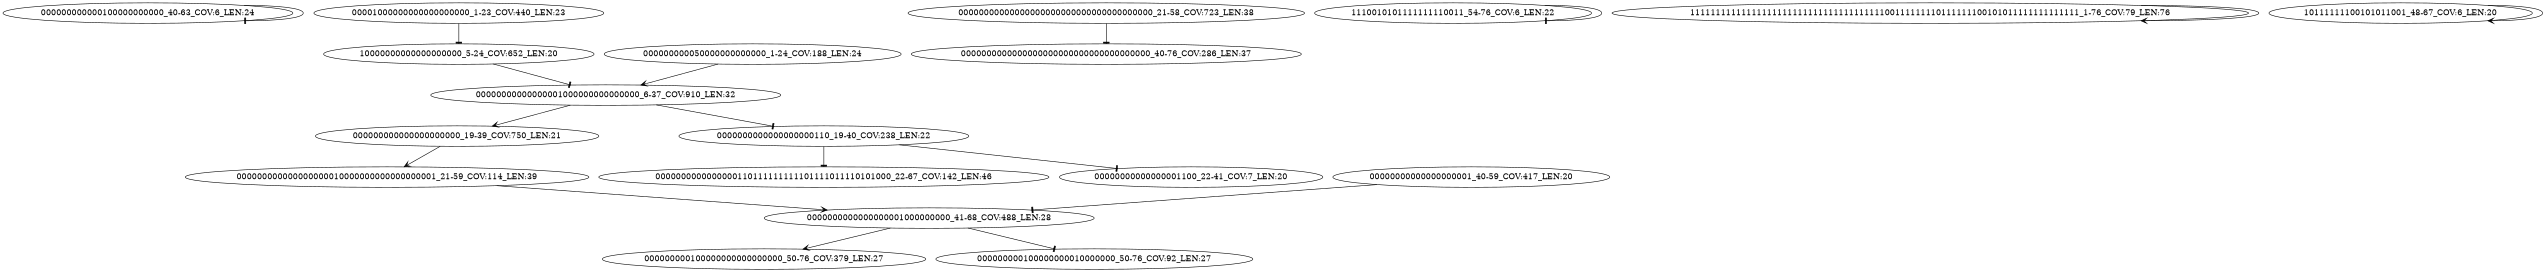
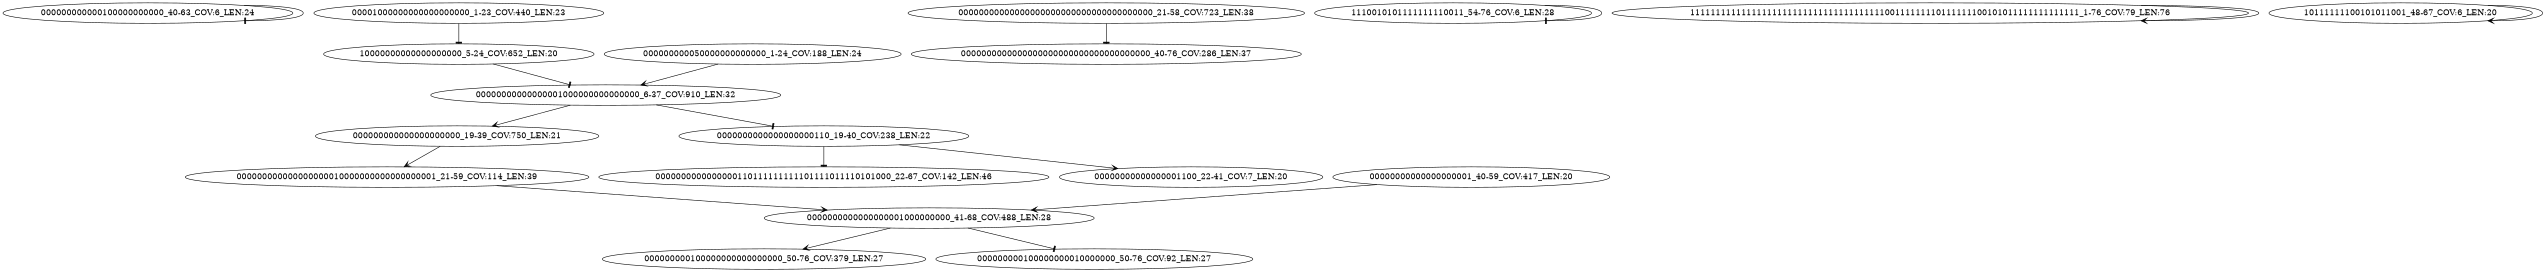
node "1110010101111111110011_54-76_COV:6_LEN:22": label "1110010101111111110011_54-76_COV:6_LEN:22" -> "1110010101111111110011_54-76_COV:6_LEN:28"
edge "0000000000000000000110_19-40_COV:238_LEN:22" -> "00000000000000001100_22-41_COV:7_LEN:20": arrowhead tee -> vee
edge "00000000000000000001_40-59_COV:417_LEN:20" -> "0000000000000000001000000000_41-68_COV:488_LEN:28": arrowhead tee -> vee
